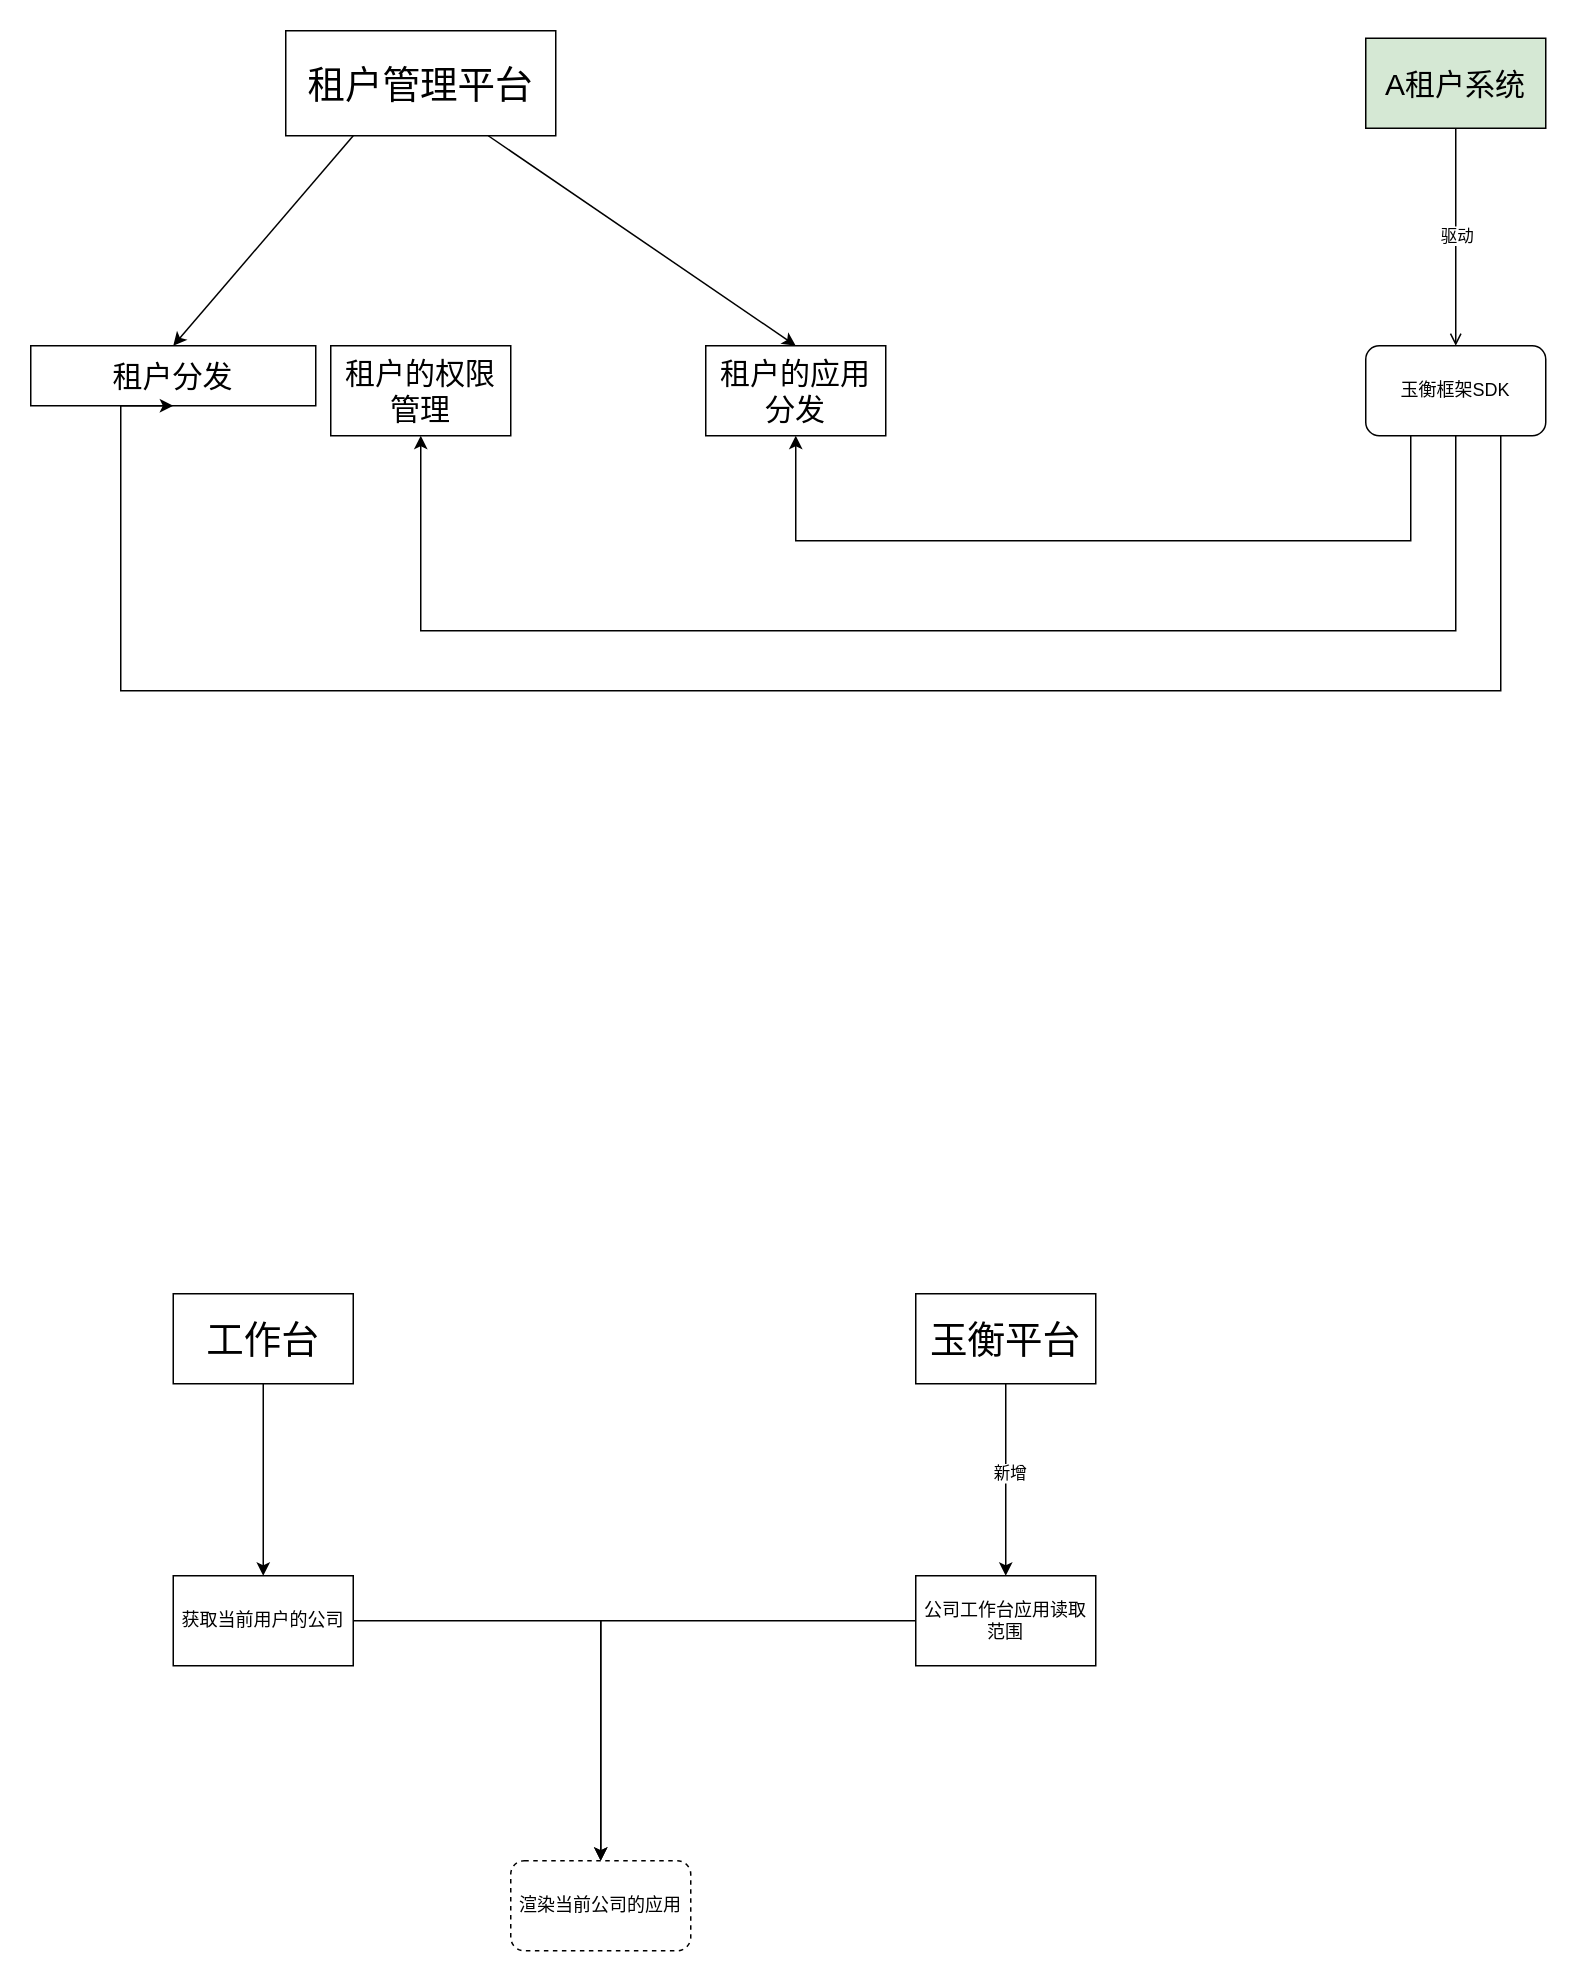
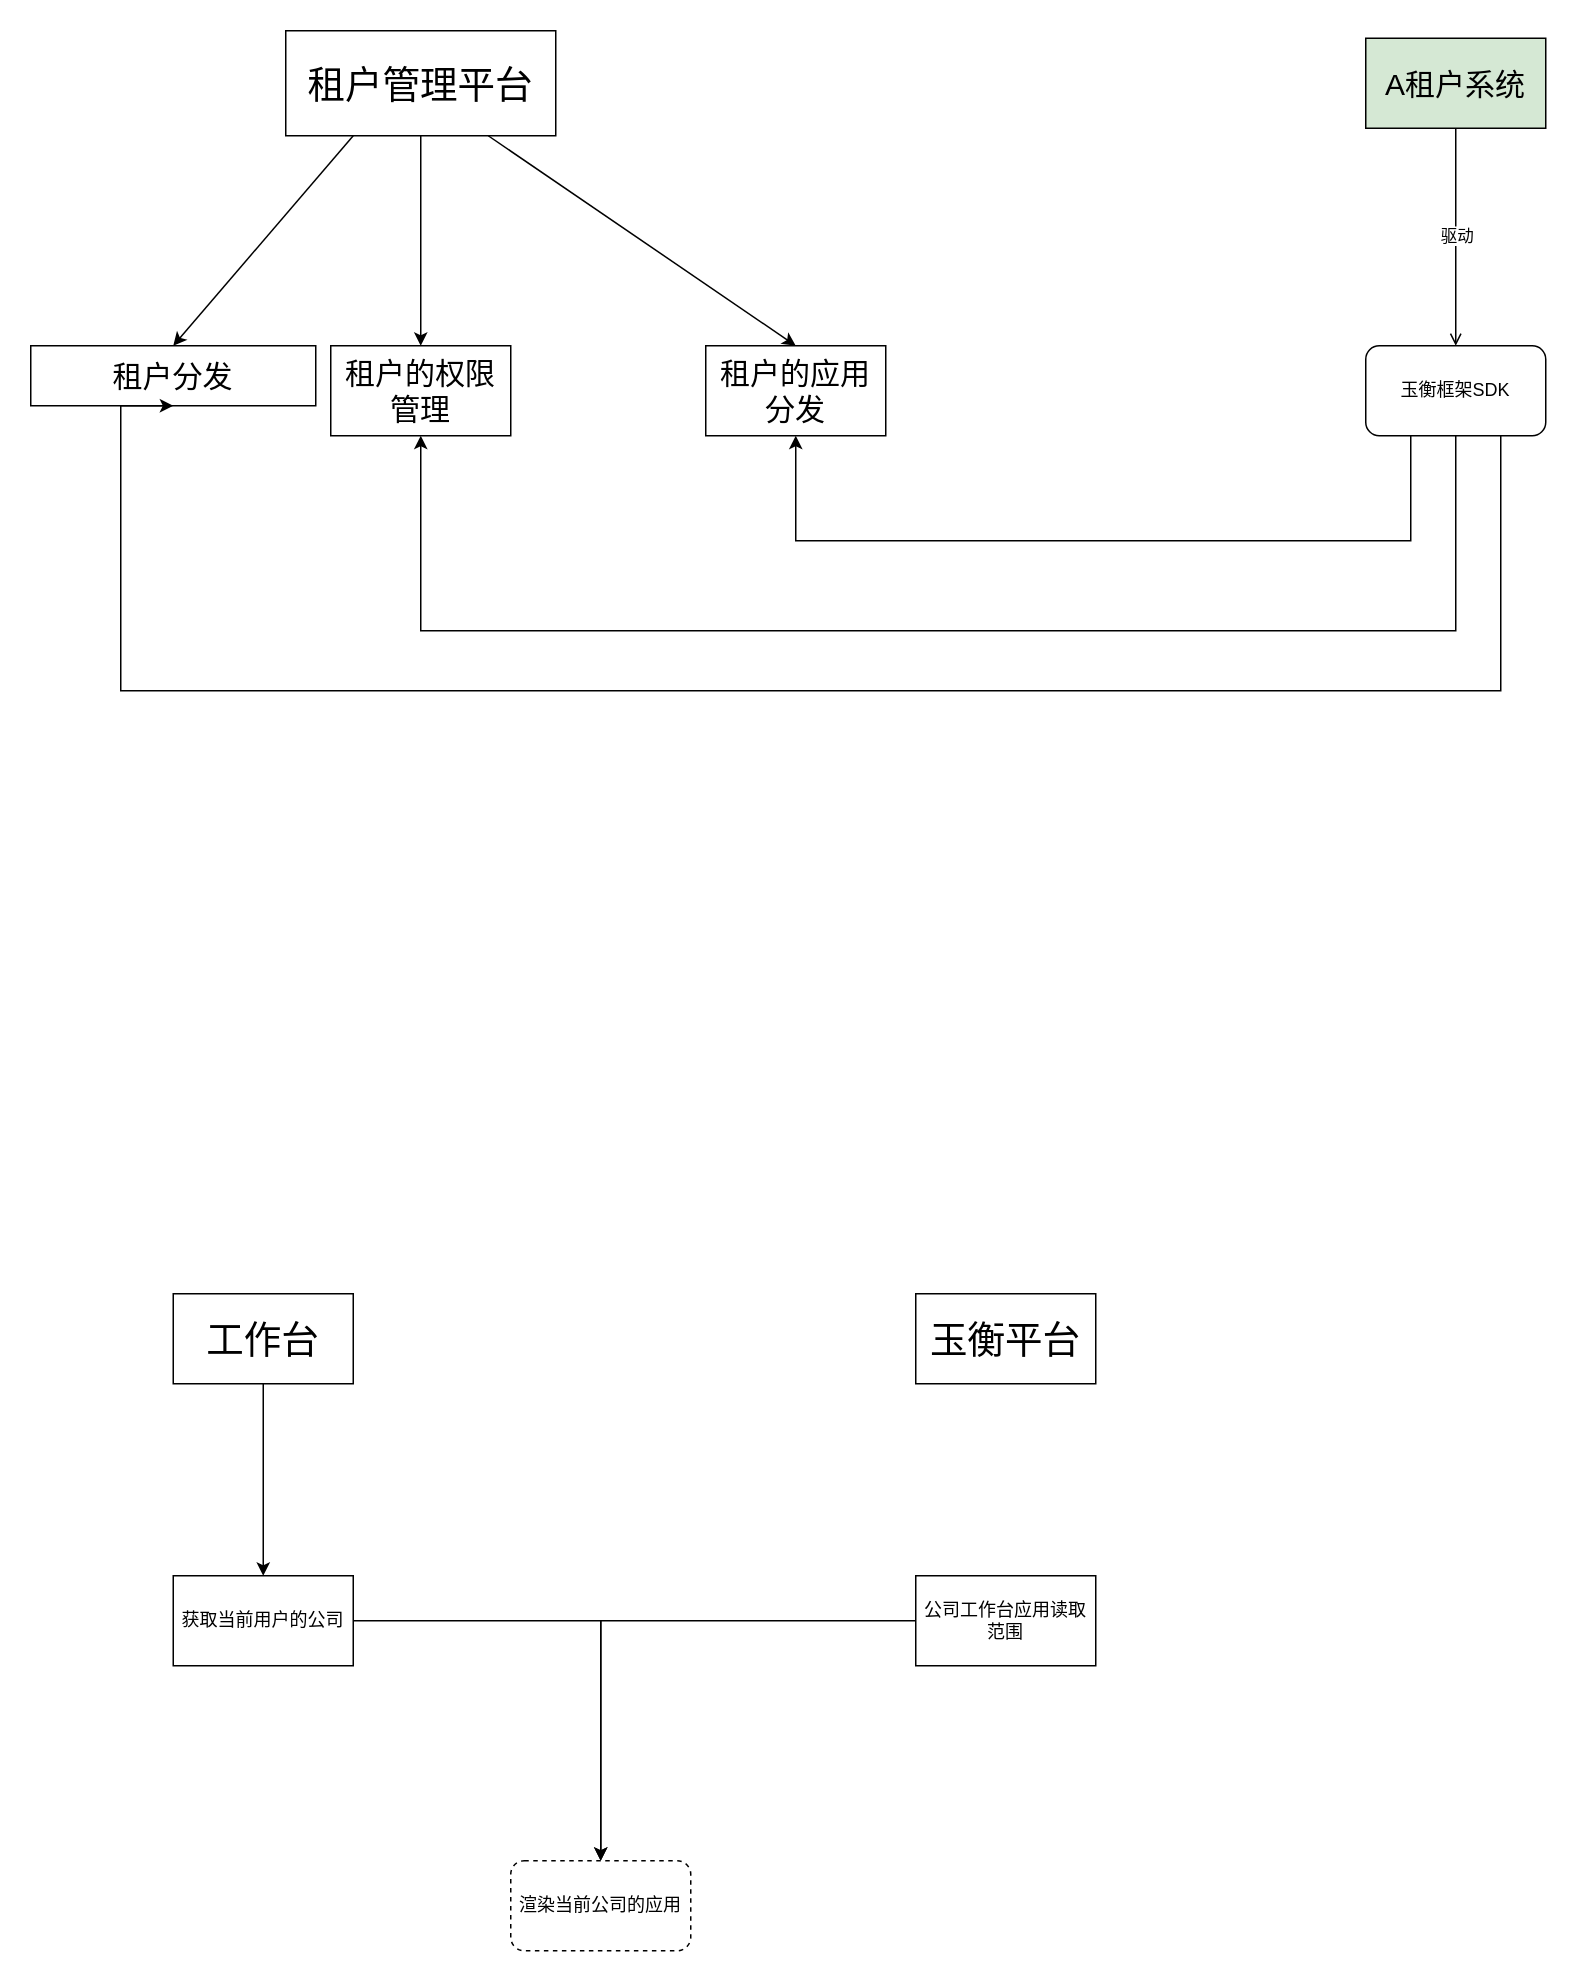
edge "租户管理平台" -> "租户的权限管理": added
edge "玉衡平台" -> "公司工作台应用读取范围": removed, label "新增"
